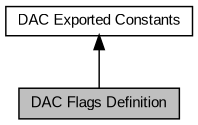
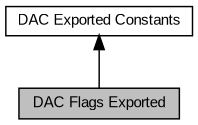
node "DAC Flags Definition": label "DAC Flags Definition" -> "DAC Flags Exported"
